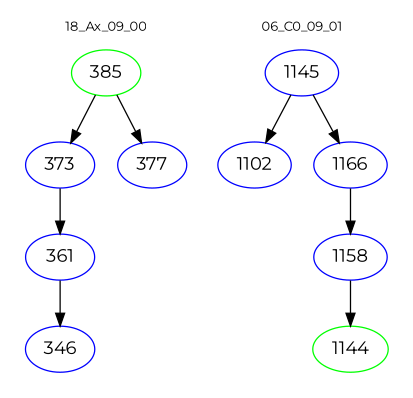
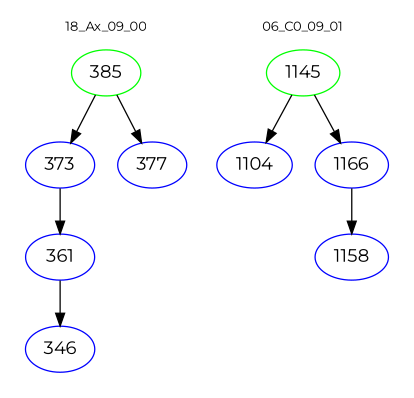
node "1145": color blue -> green
node "1102": label "1102" -> "1104"
node "1144": removed
